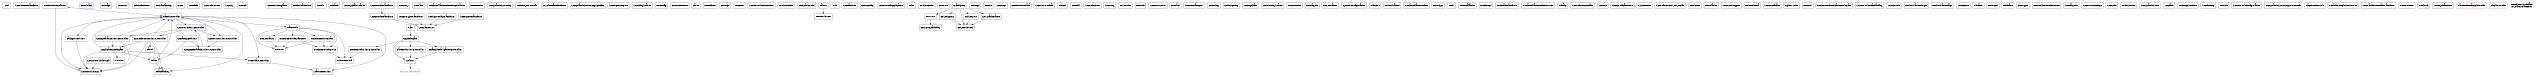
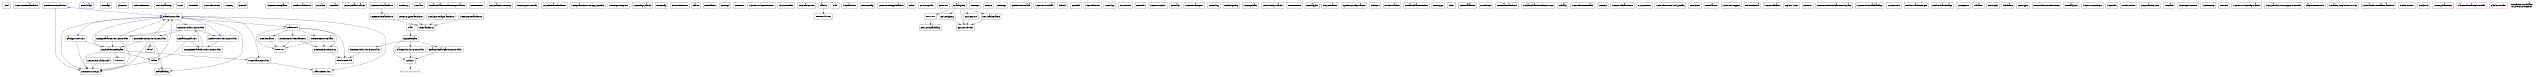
node "PFFile": label "PFFile" -> "NSDate"
edge "CLAppFeedbackWindowController" -> "CLOneWindowController": color blue -> black
edge "BackgroundView" -> "ApplicationDelegate": added
edge "iRate" -> "Reachability": now "iRate" -> "CommonStrings"
